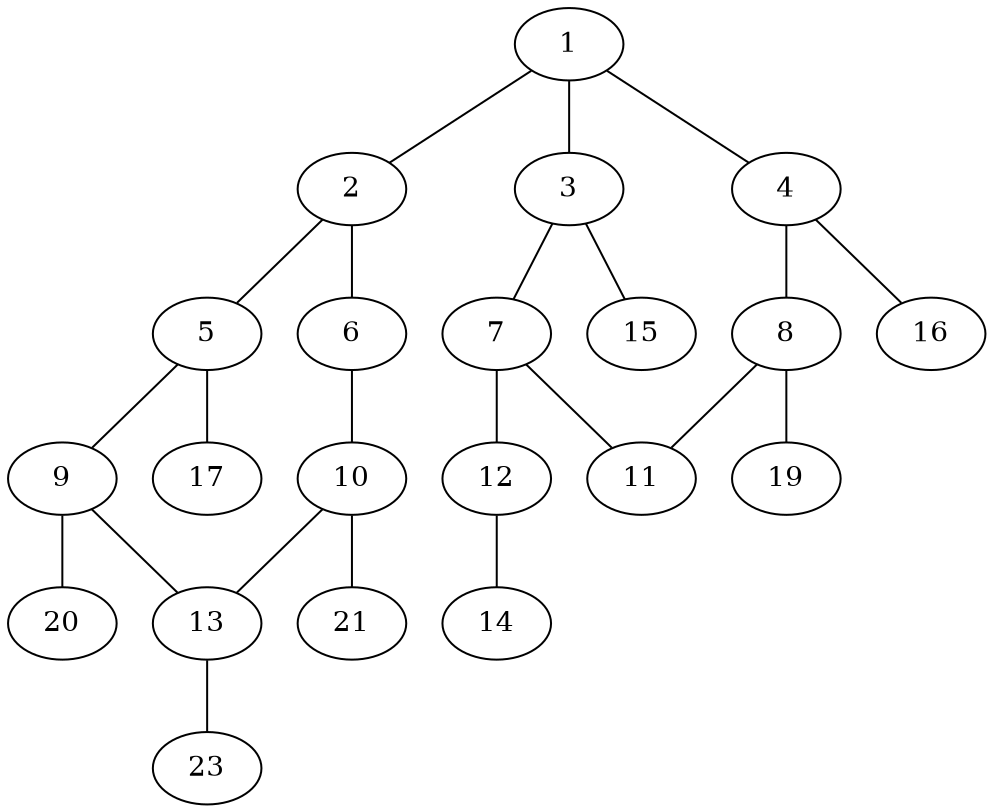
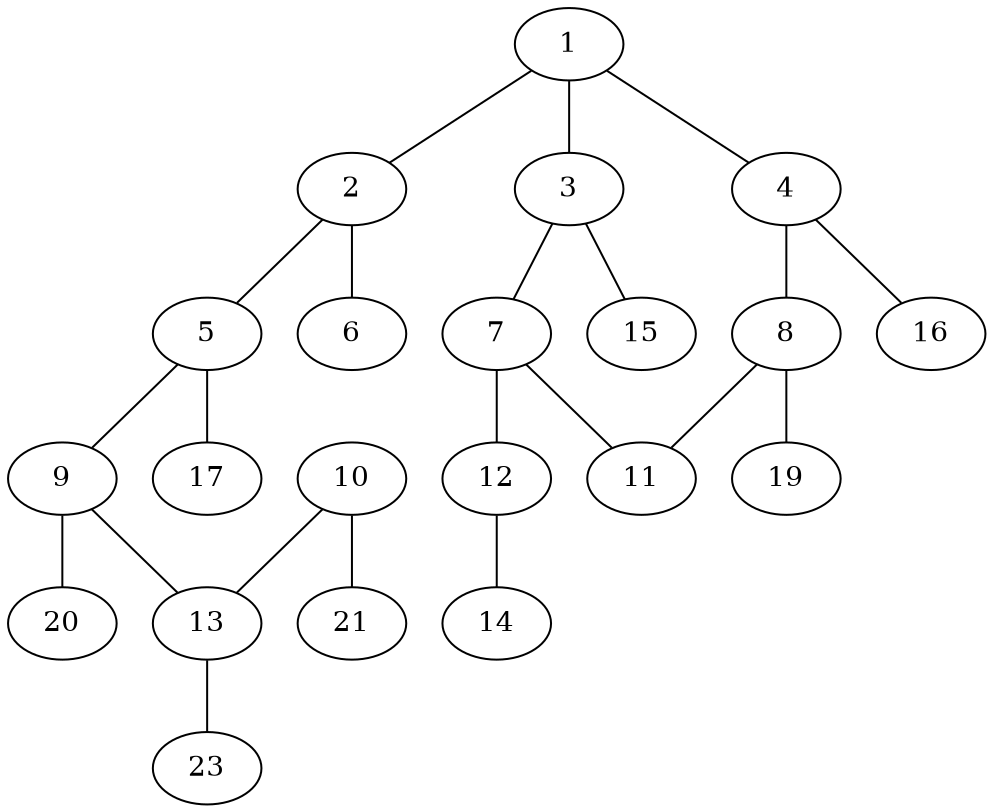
edge "6" -- "10": removed
